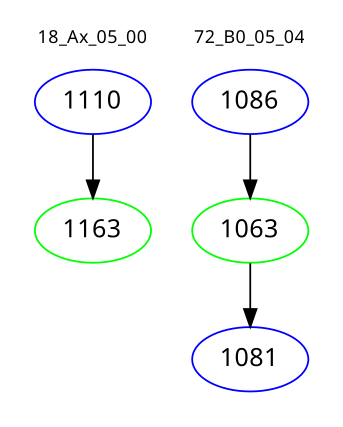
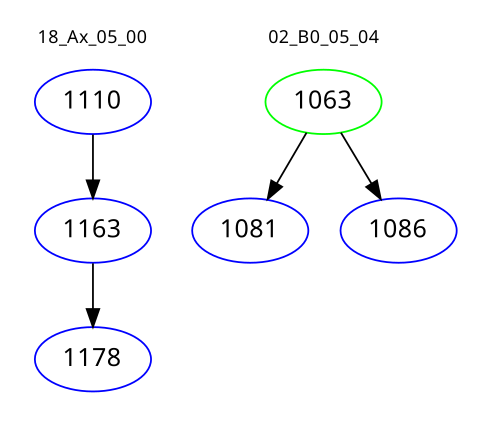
cluster "72_B0_05_04": label "72_B0_05_04" -> "02_B0_05_04"
edge "1086" -> "1063": reversed
node "1163": color green -> blue
node "1178": added
